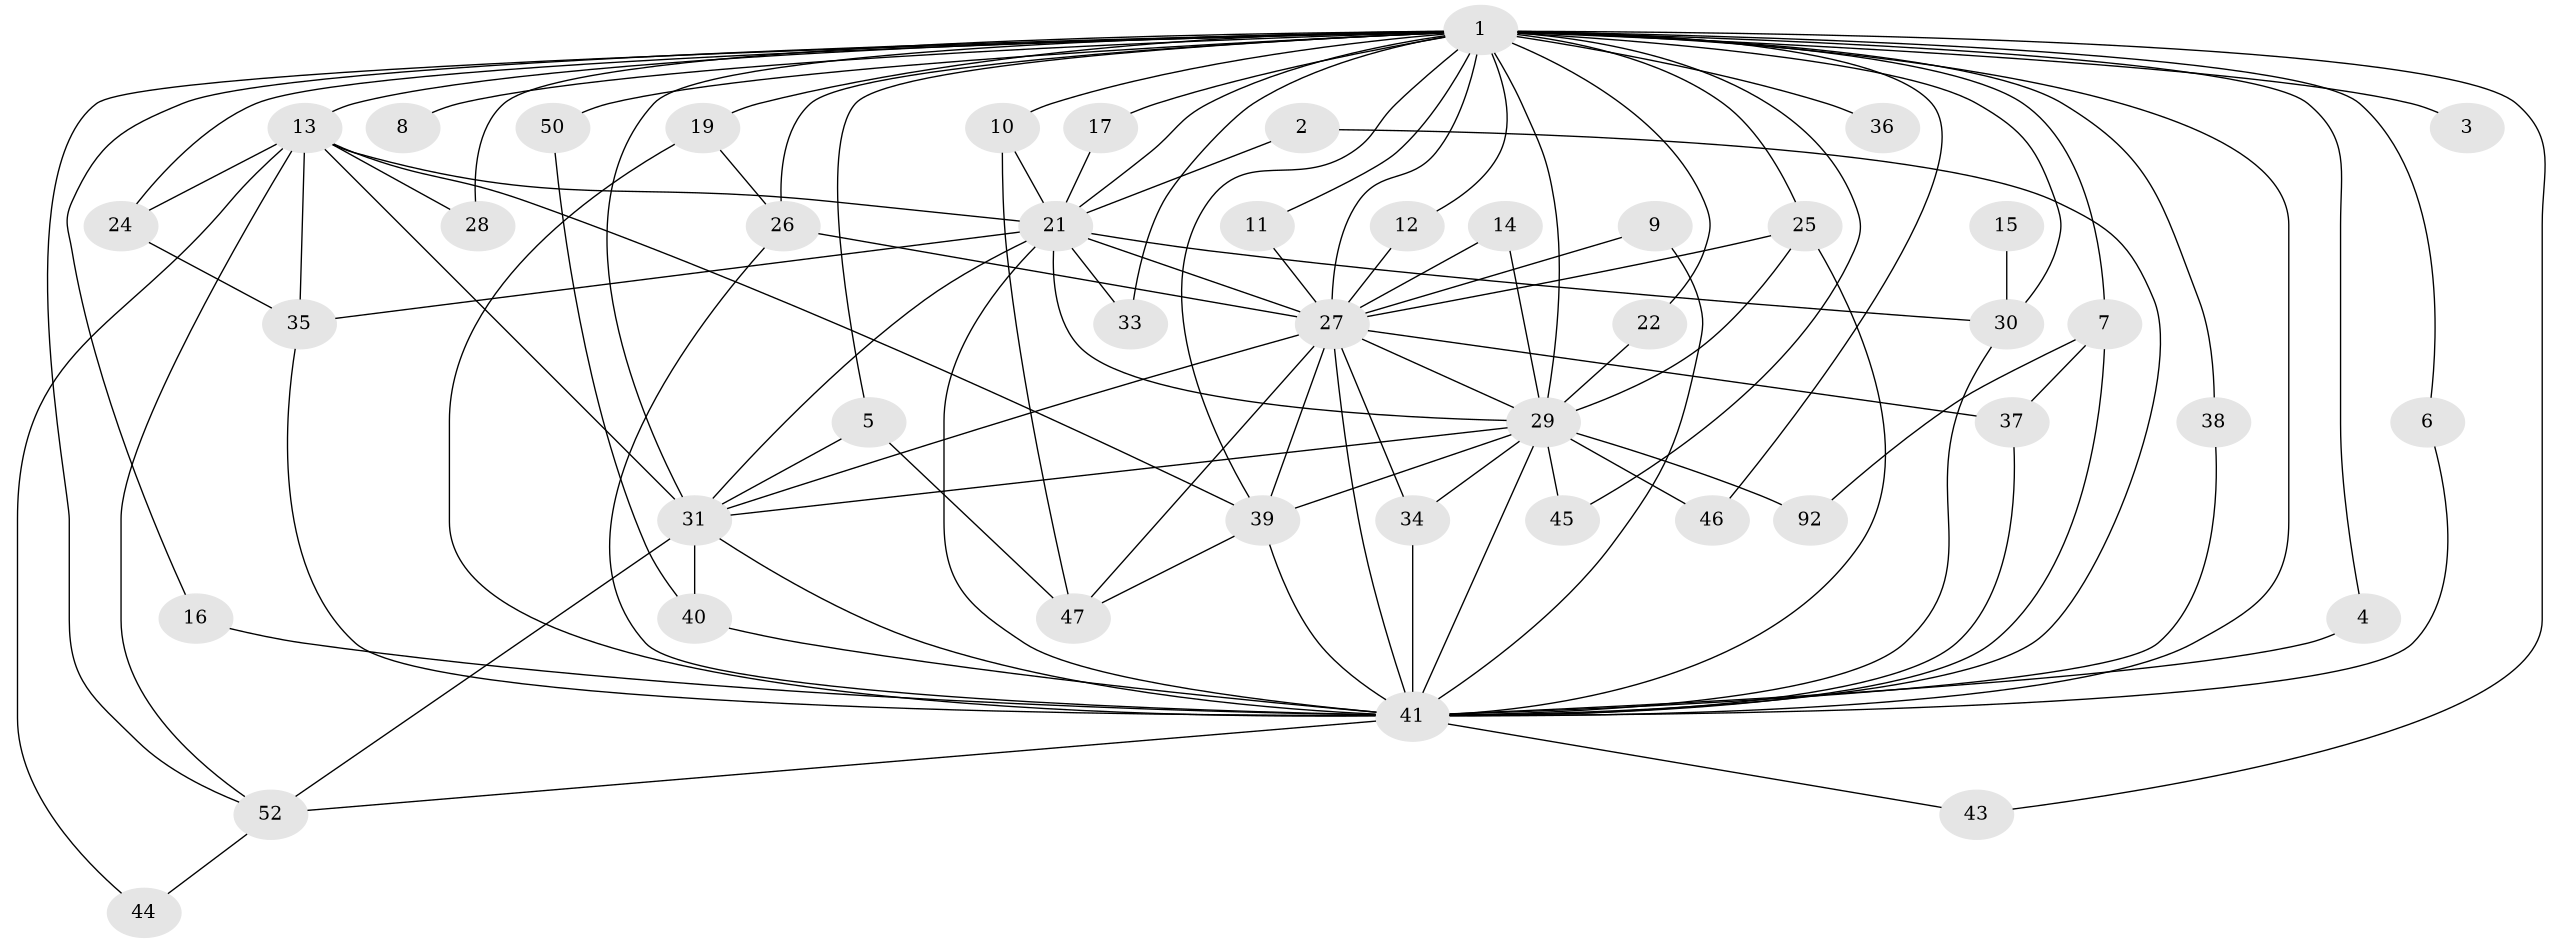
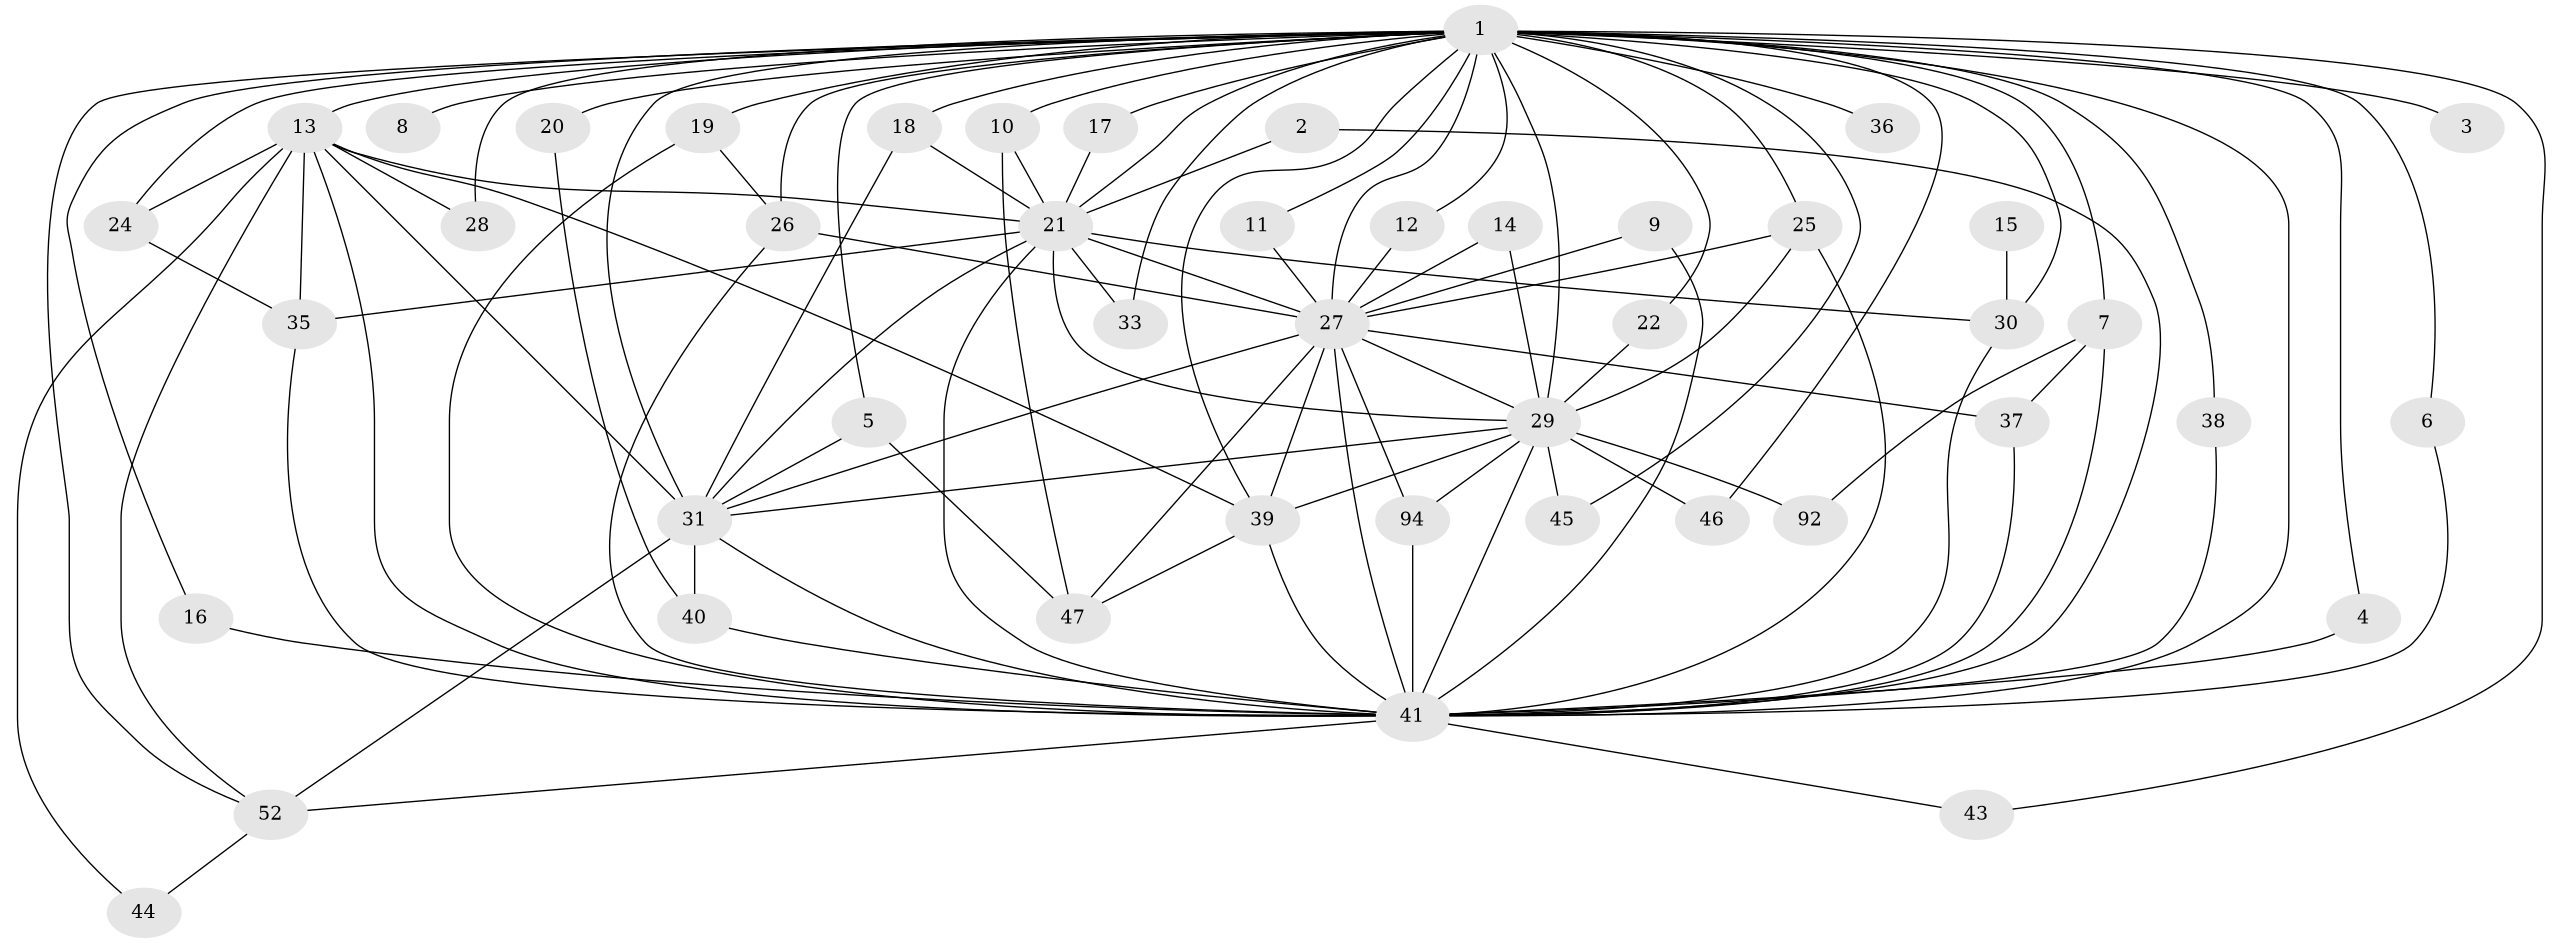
node "50": label "50" -> "20"
node "18": added
node "34": label "34" -> "94"
edge "13" -- "41": added
